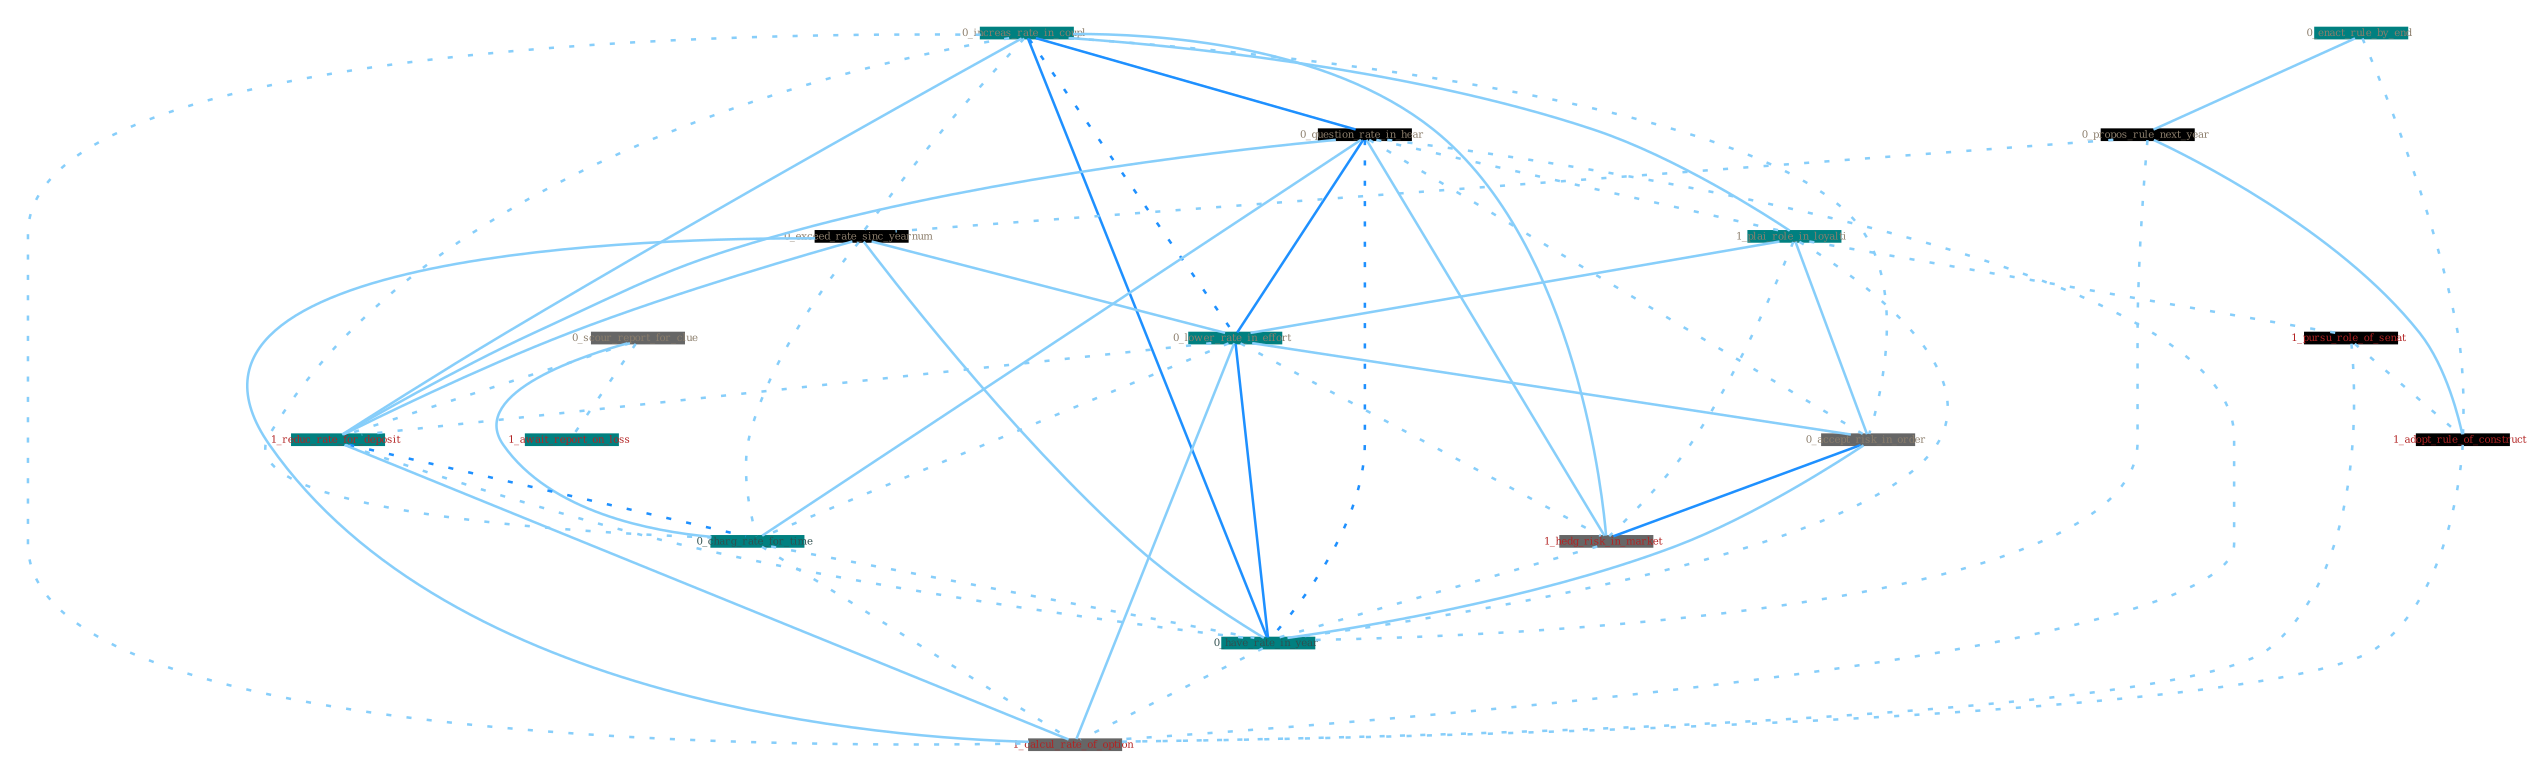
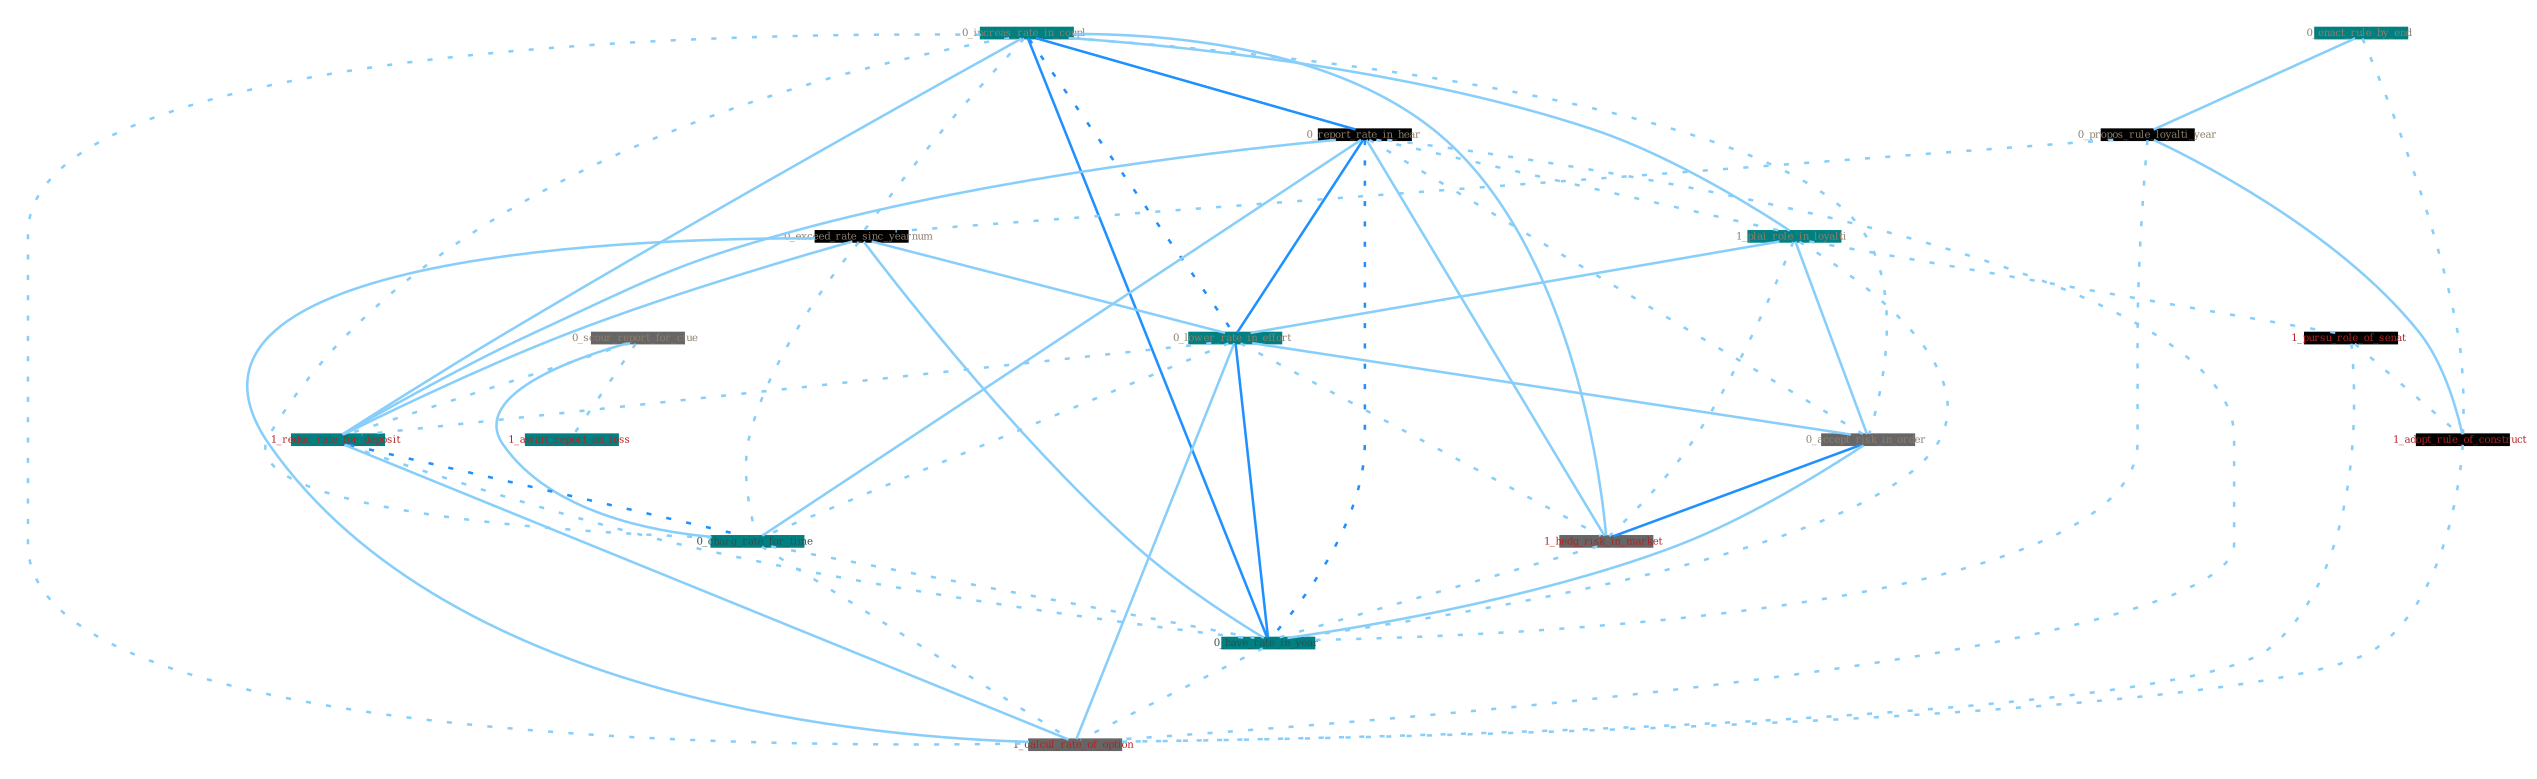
node "0_question_rate_in_hear": label "0_question_rate_in_hear" -> "0_report_rate_in_hear"
node "0_propos_rule_next_year": label "0_propos_rule_next_year" -> "0_propos_rule_loyalti_year"
